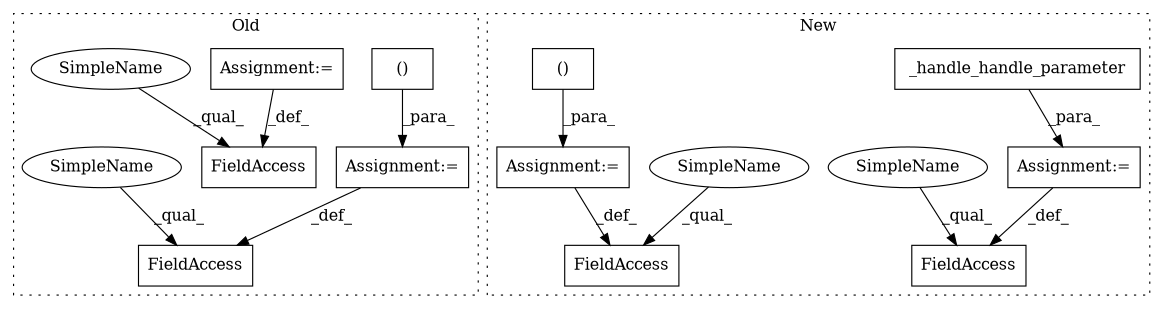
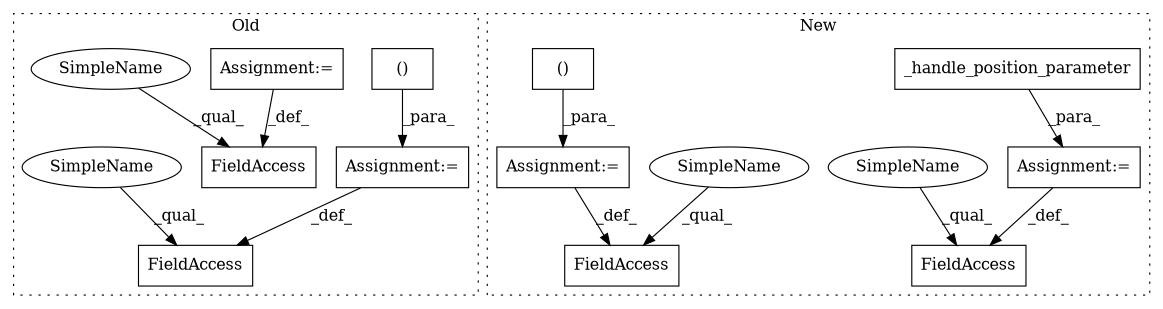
node "_handle_handle_parameter": label "_handle_handle_parameter" -> "_handle_position_parameter"
